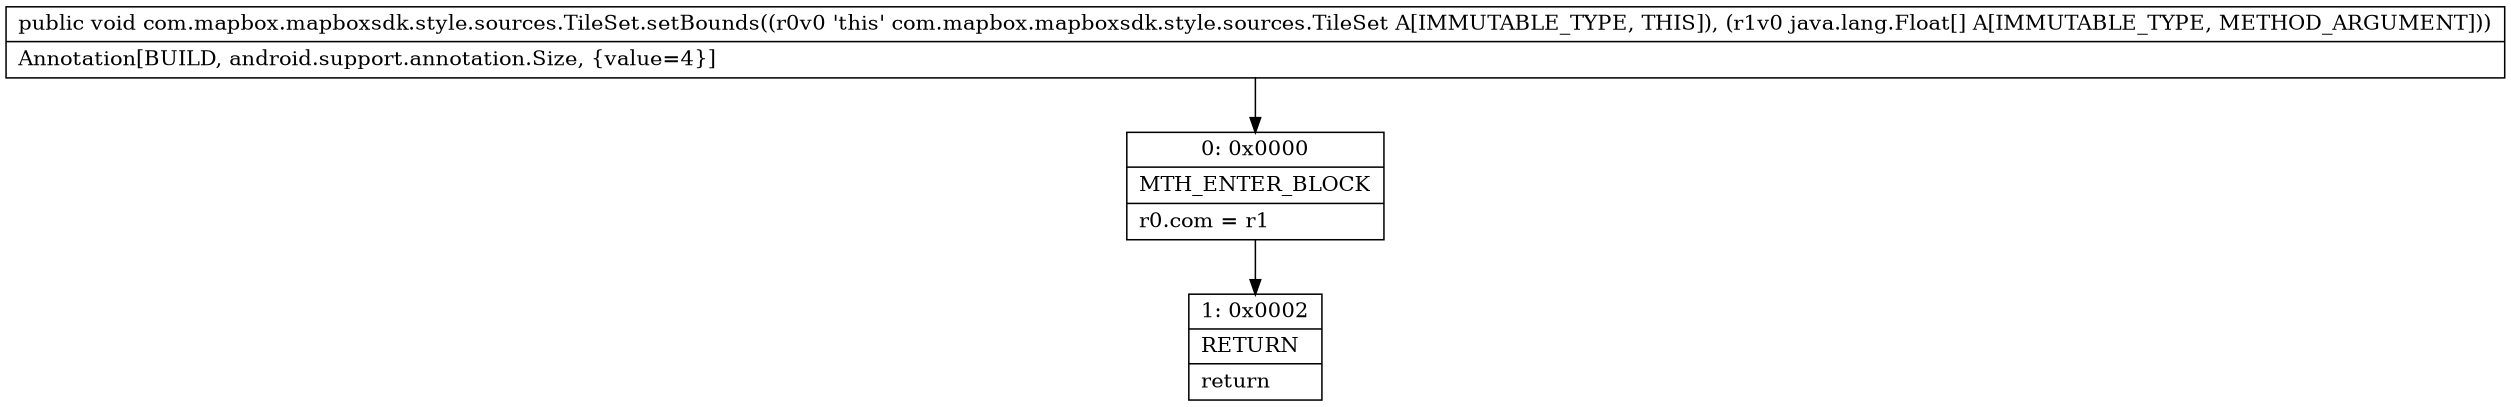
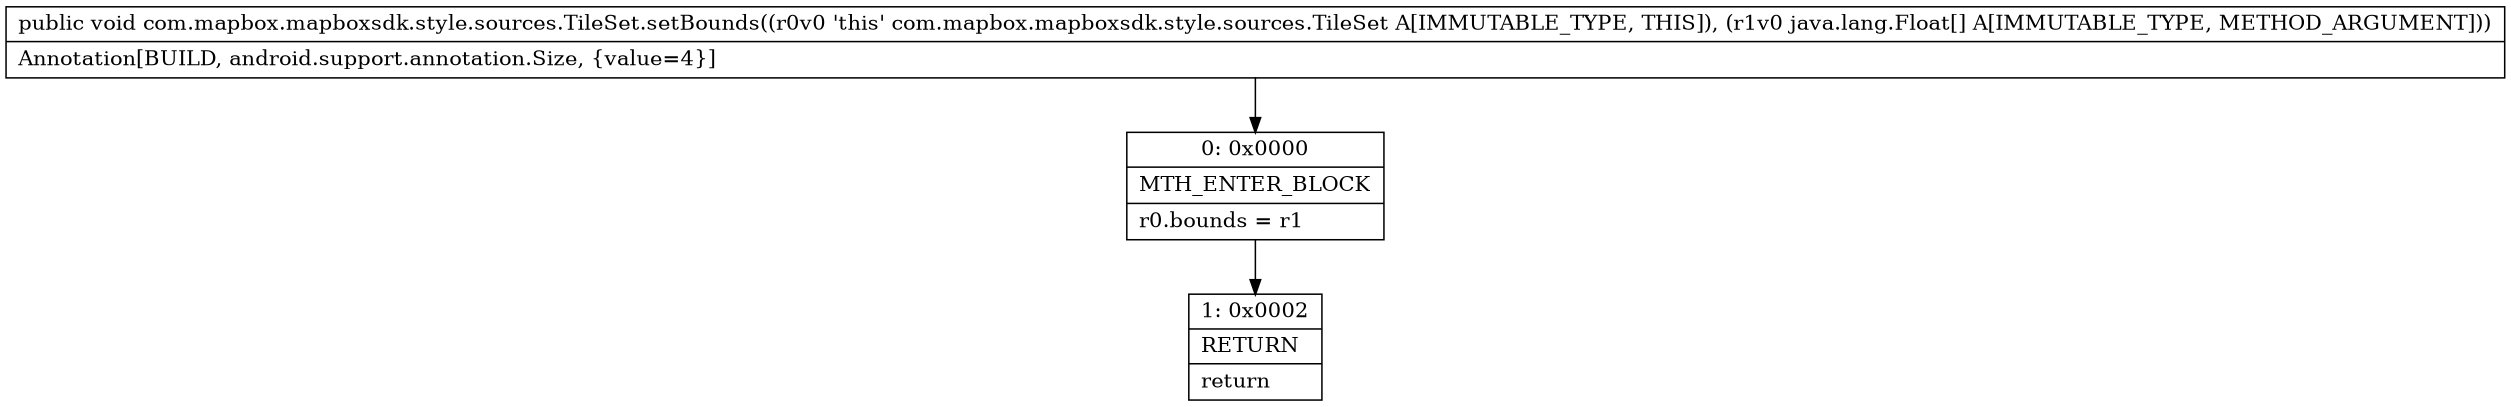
node "0: 0x0000": text "r0.com = r1" -> "r0.bounds = r1"
